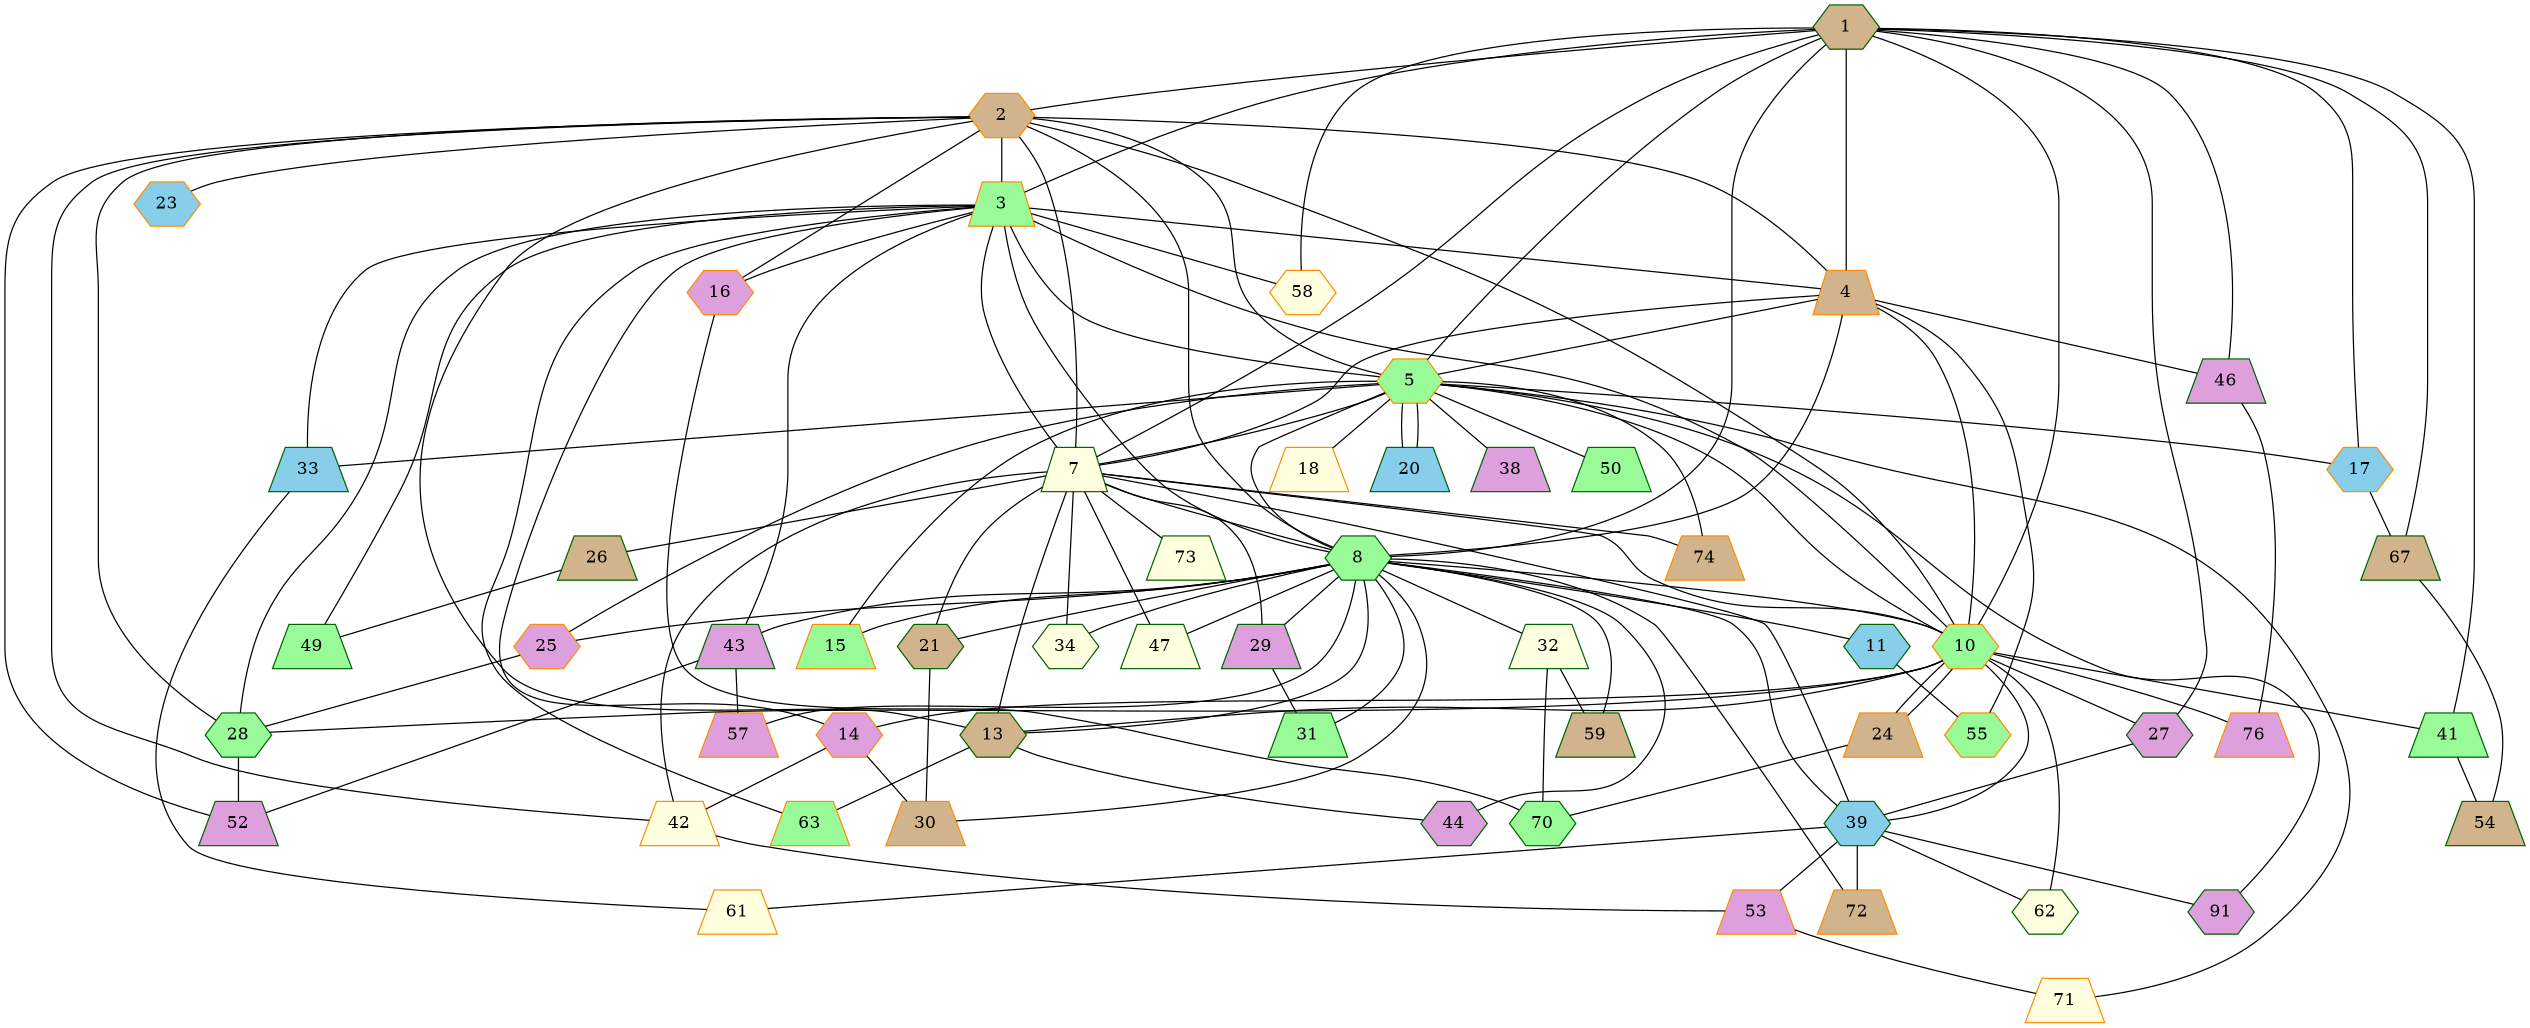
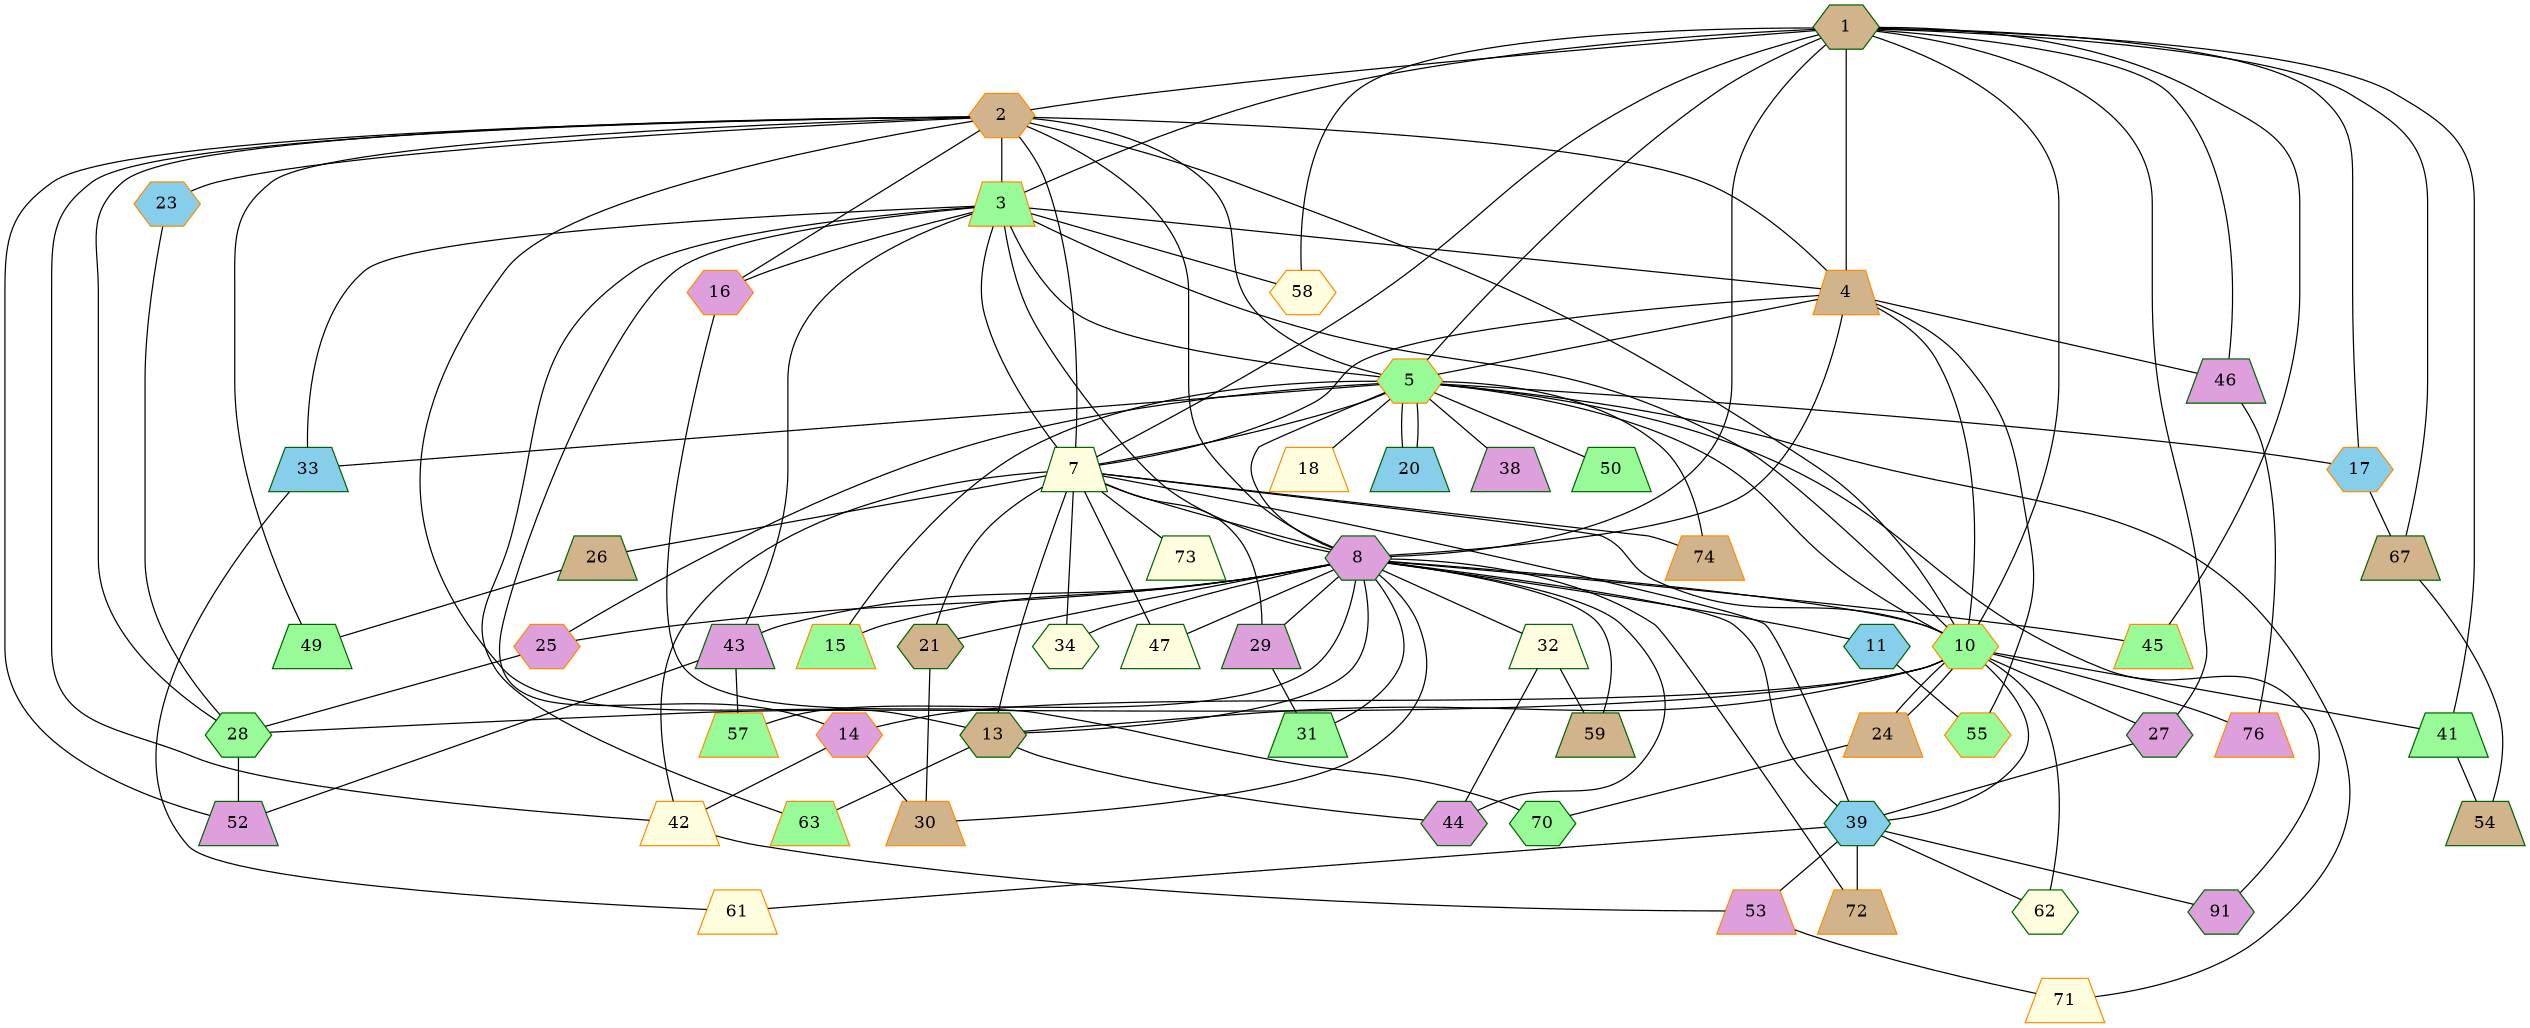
edge "3" -- "49": now "2" -- "49"
edge "3" -- "28": now "23" -- "28"
node "8": fillcolor palegreen -> plum
node "45": added
node "57": fillcolor plum -> palegreen
edge "32" -- "70": now "32" -- "44"
